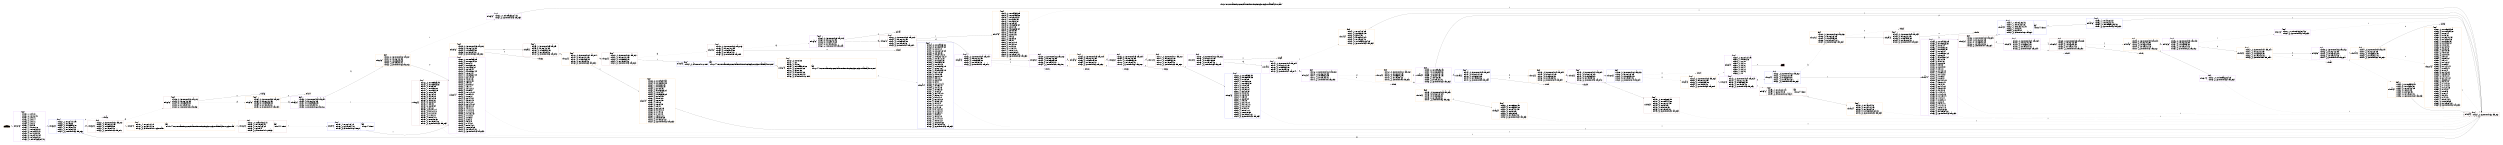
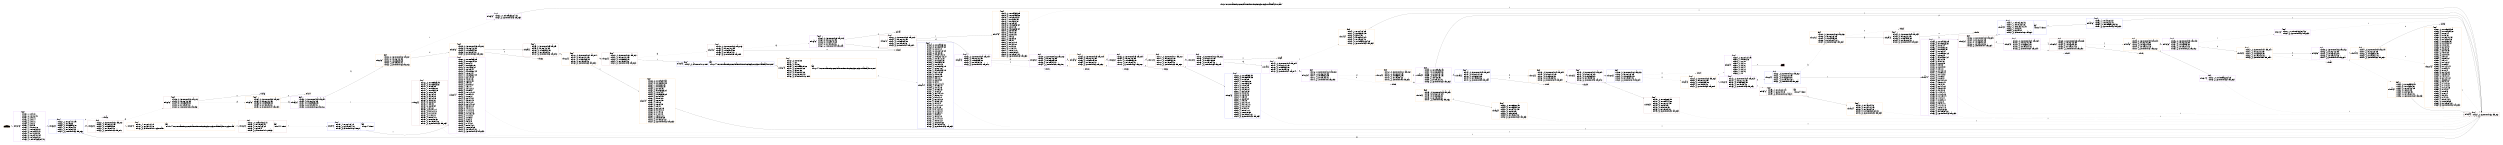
edge "0x40166a [28]" -> "0x401686 [28]": now "0x40166a [28]" -> "0x4020ef"
edge "0x401712 [28]" -> "0x40172e [28]": added, label "13"
edge "0x4015c2 [28]" -> "0x401cee [147]": now "0x4015c2 [28]" -> "0x4015de [28]"
